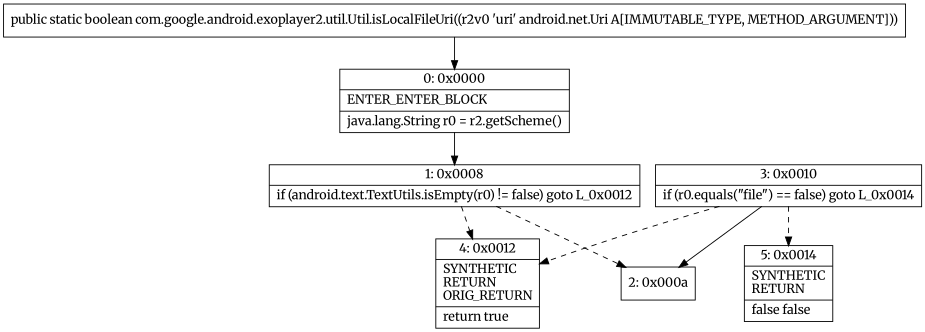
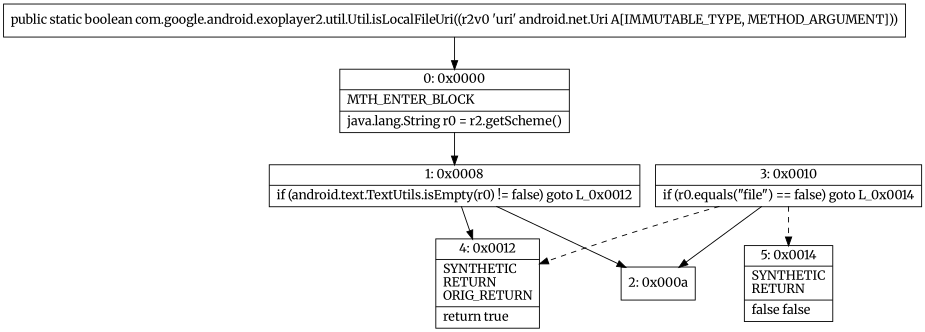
node "0: 0x0000": text "ENTER_ENTER_BLOCK" -> "MTH_ENTER_BLOCK"
edge "1: 0x0008" -> "4: 0x0012": style dashed -> solid
edge "1: 0x0008" -> "2: 0x000a": style dashed -> solid
